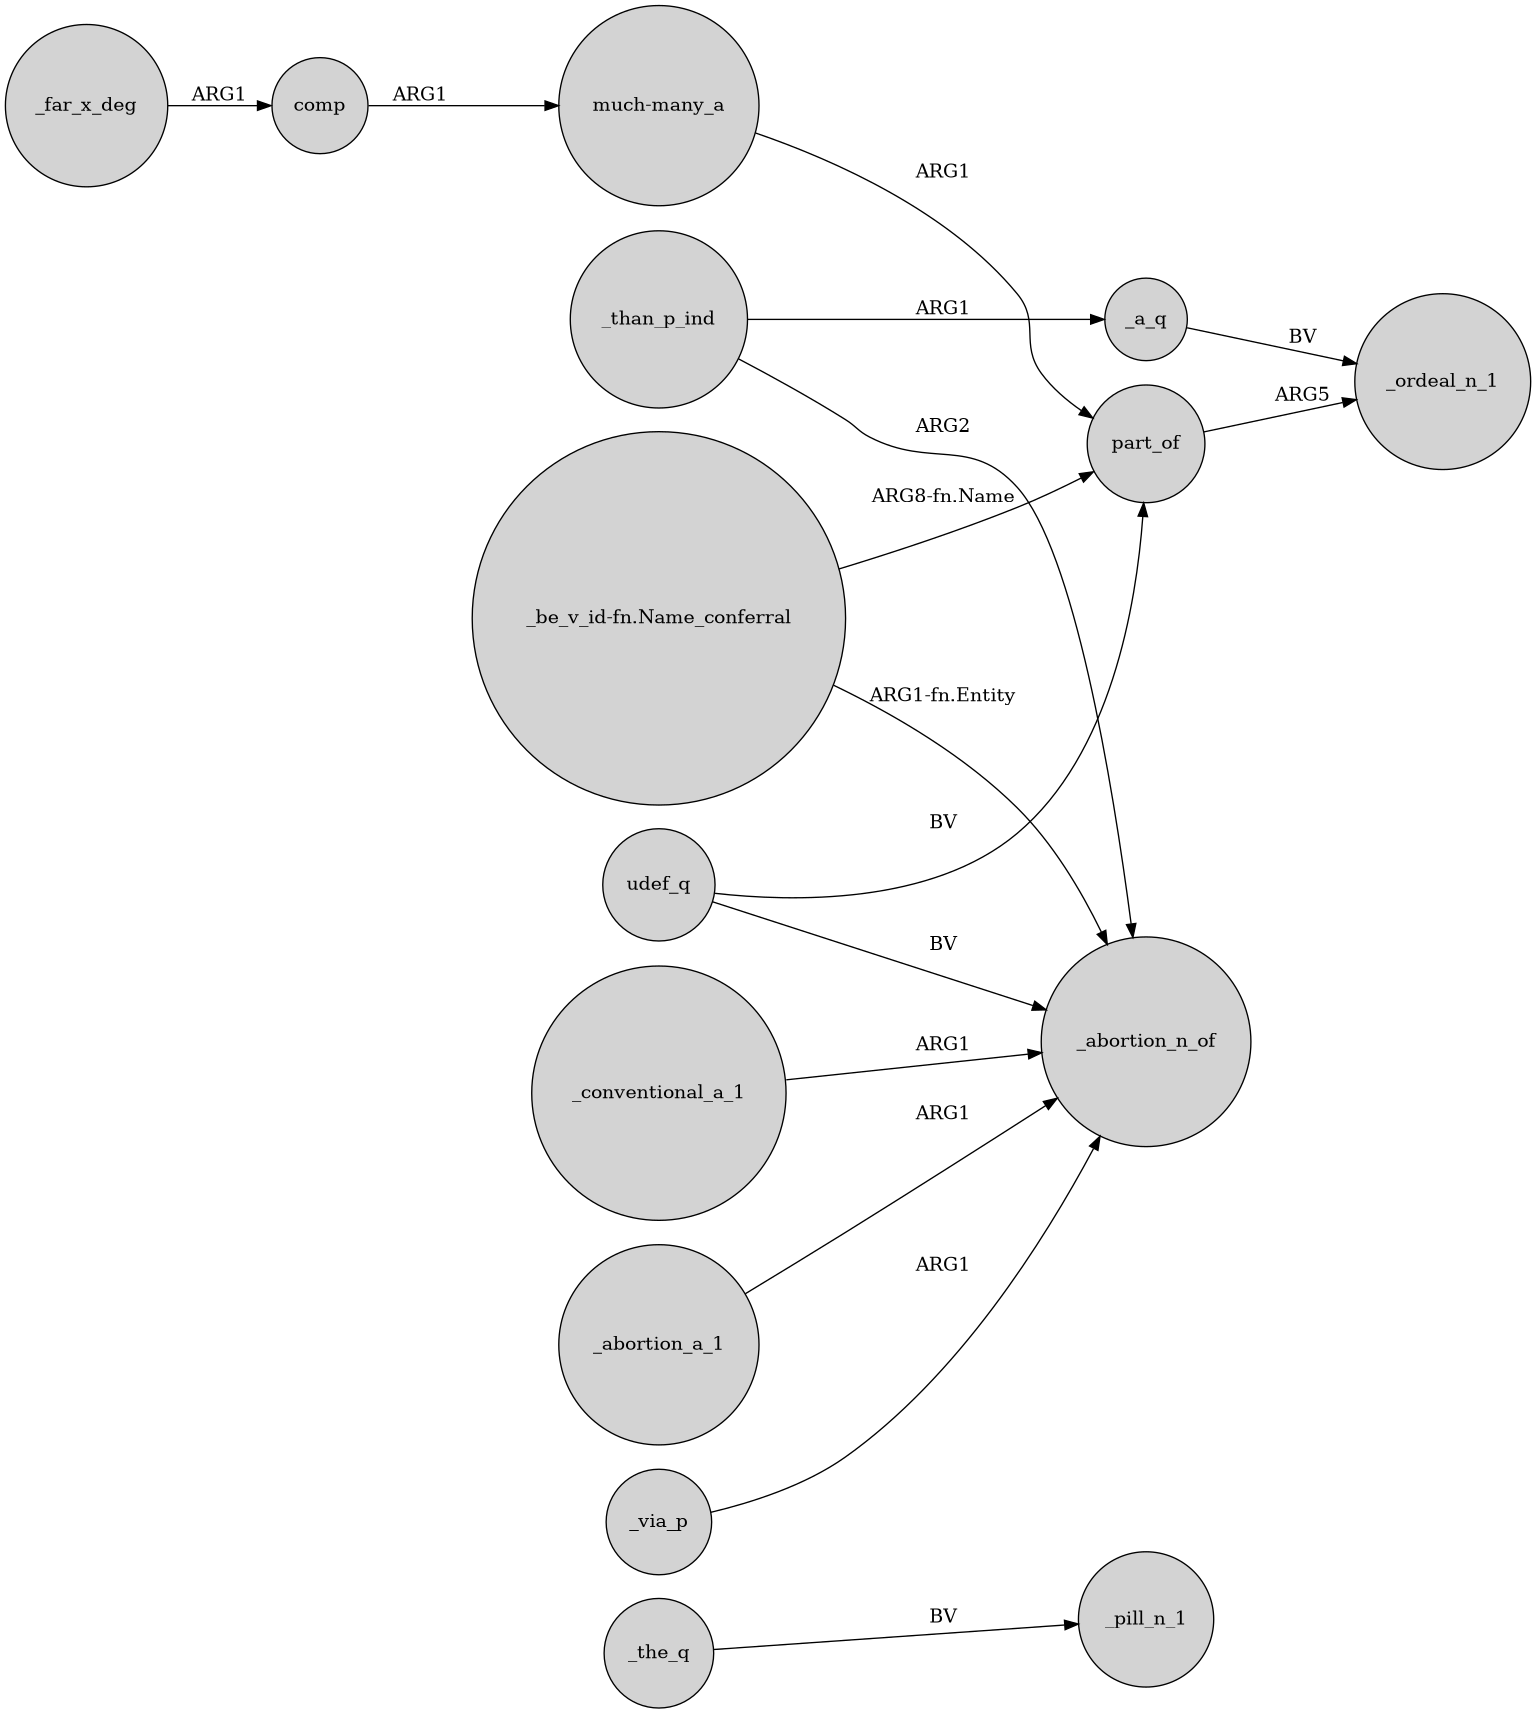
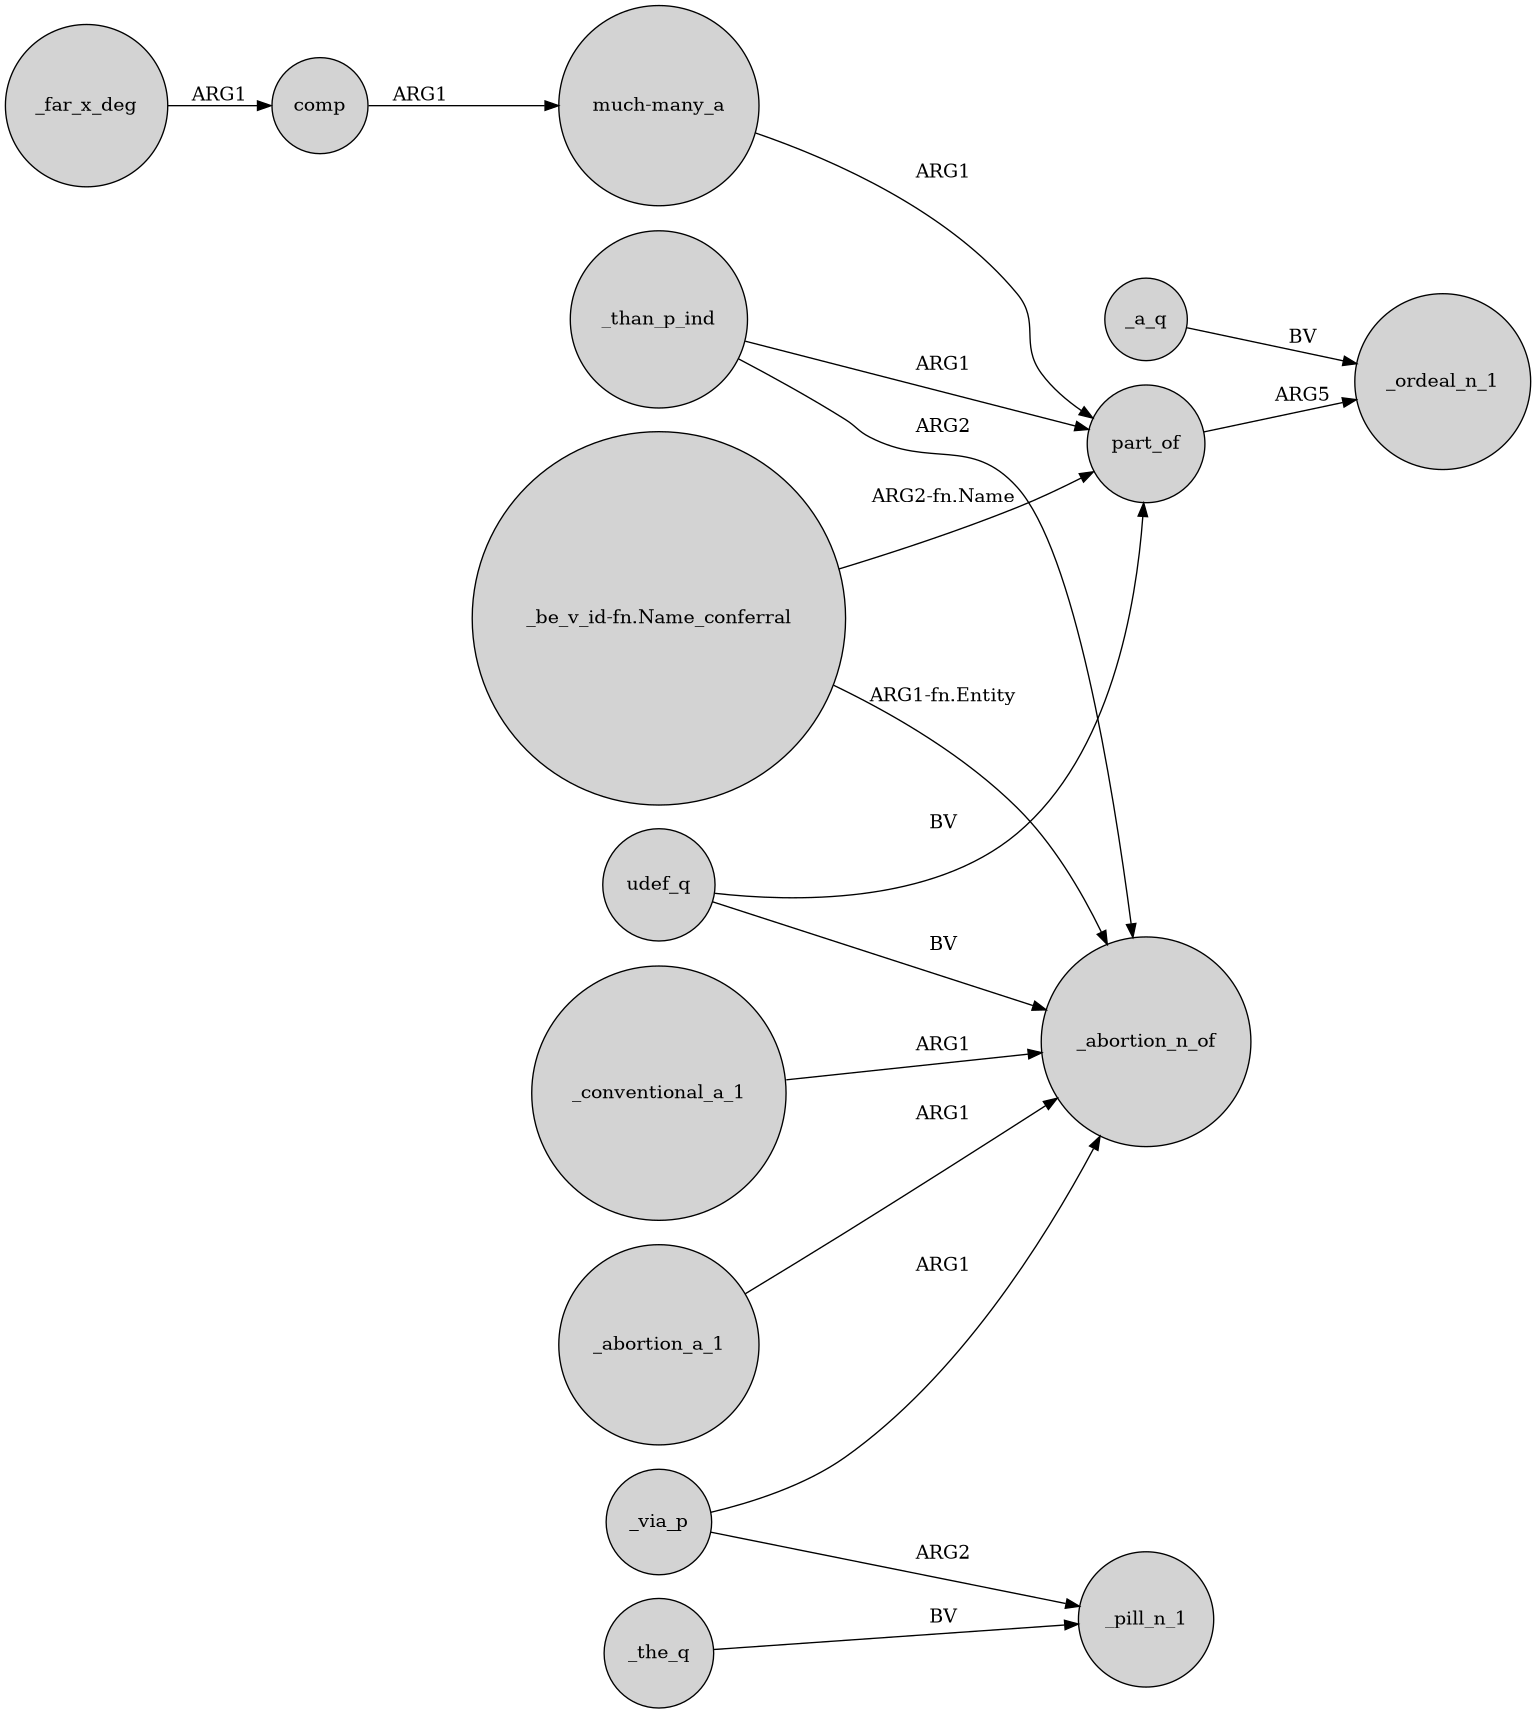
edge "_than_p_ind" -> "_a_q": now "_than_p_ind" -> "part_of"
edge "_be_v_id-fn.Name_conferral" -> "part_of": label "ARG8-fn.Name" -> "ARG2-fn.Name"
edge "_via_p" -> "_pill_n_1": added, label "ARG2"
